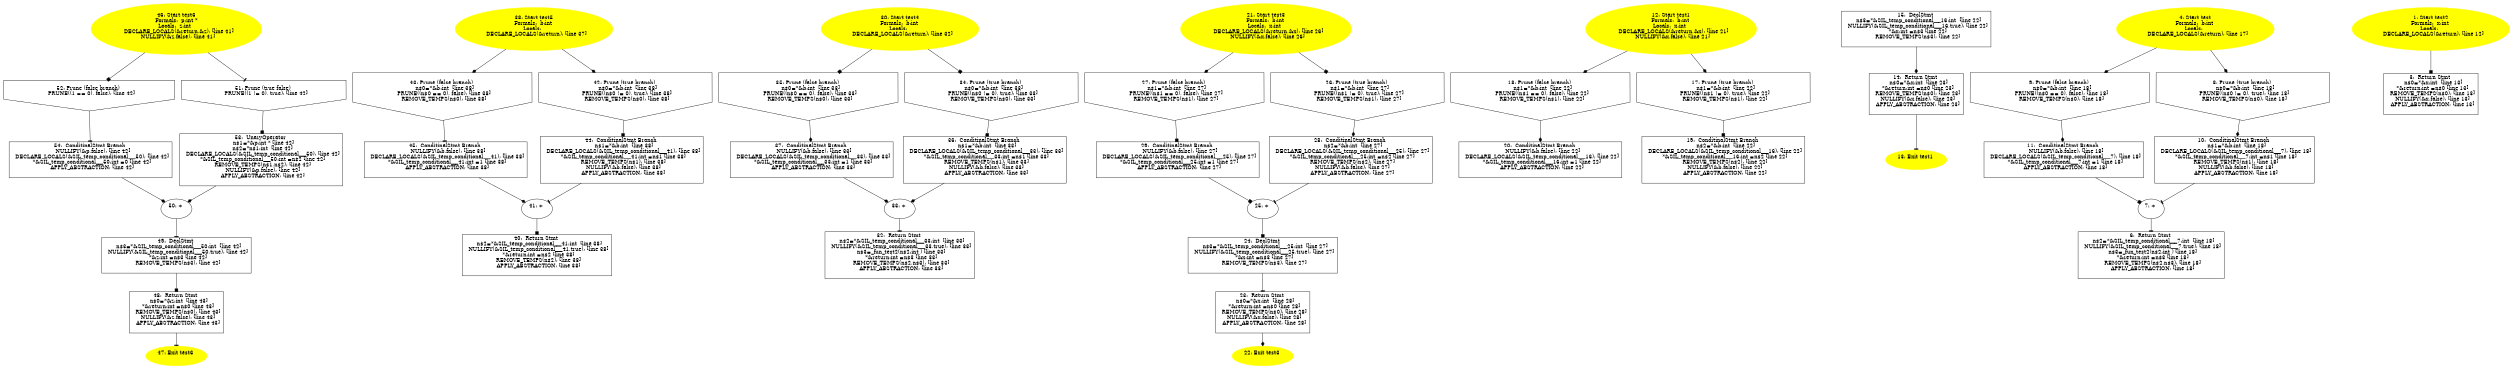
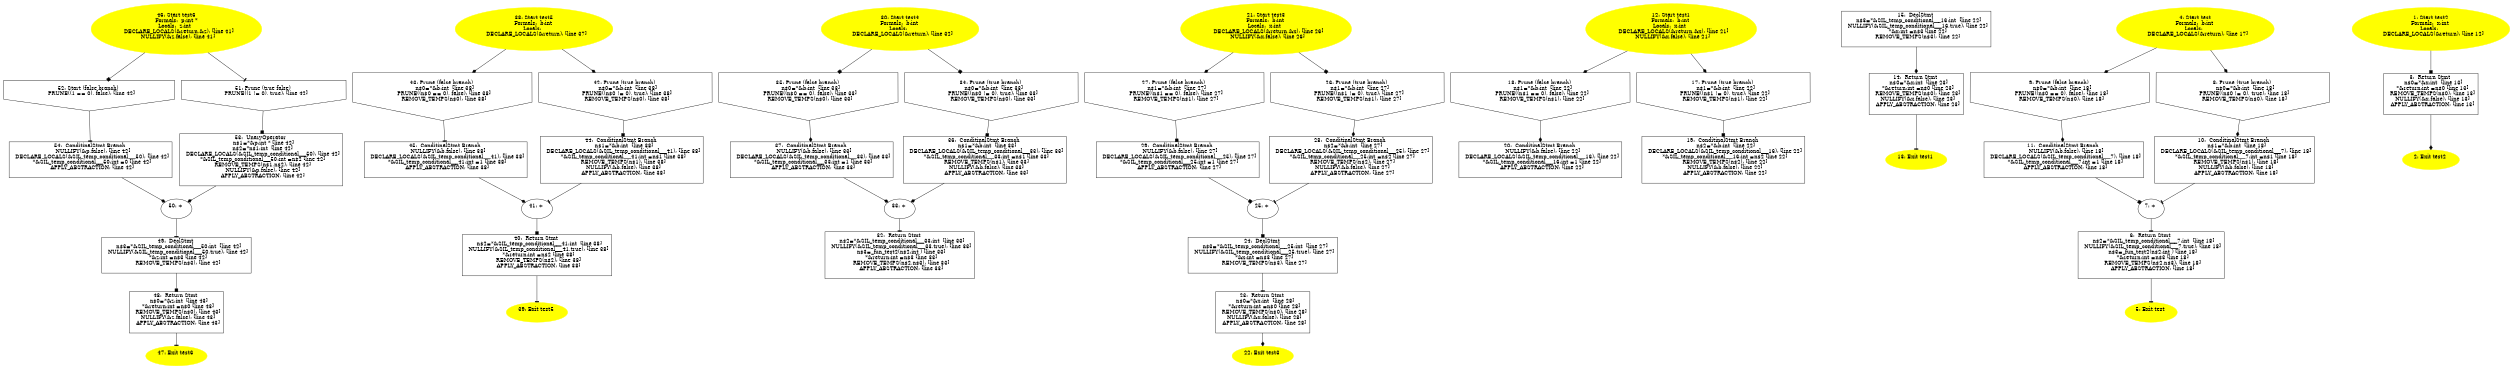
node "52: Prune (false branch) PRUNE((1 == 0), false); [line 42]": label "52: Prune (false branch) PRUNE((1 == 0), false); [line 42]" -> "52: Start (false branch) PRUNE((1 == 0), false); [line 42]"
node "2: Exit test2": added
node "39: Exit test5": added
node "5: Exit test": added
